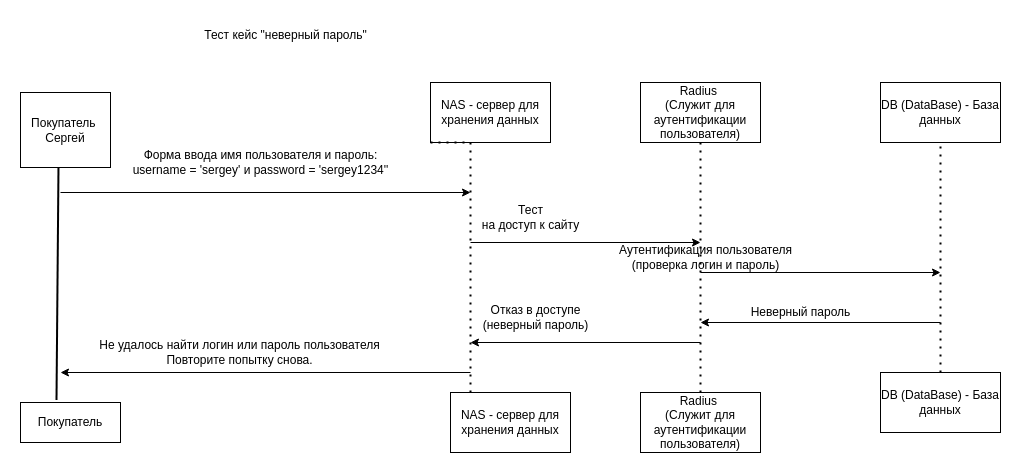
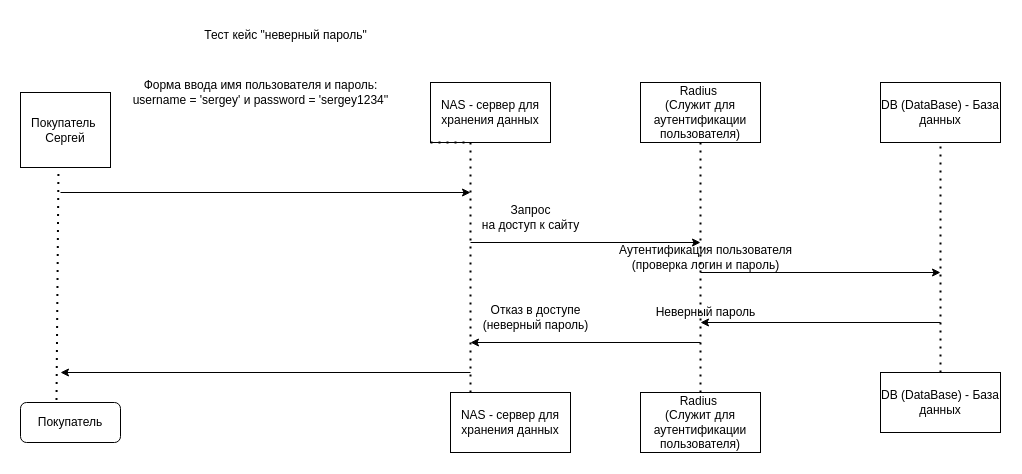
node "Форма ввода имя пользователя и пароль: username = 'sergey' и password = 'sergey1234''": moved (261, 163) -> (261, 93)
node "Тест на доступ к сайту": label "Тест на доступ к сайту" -> "Запрос на доступ к сайту"
edge "Покупатель Сергей" -- "Покупатель": style solid -> dashed
node "Неверный пароль": moved (801, 313) -> (706, 313)
node "Не удалось найти логин или пароль пользователя Повторите попытку снова.": removed
node "Покупатель": shape rectangle -> rounded rectangle
